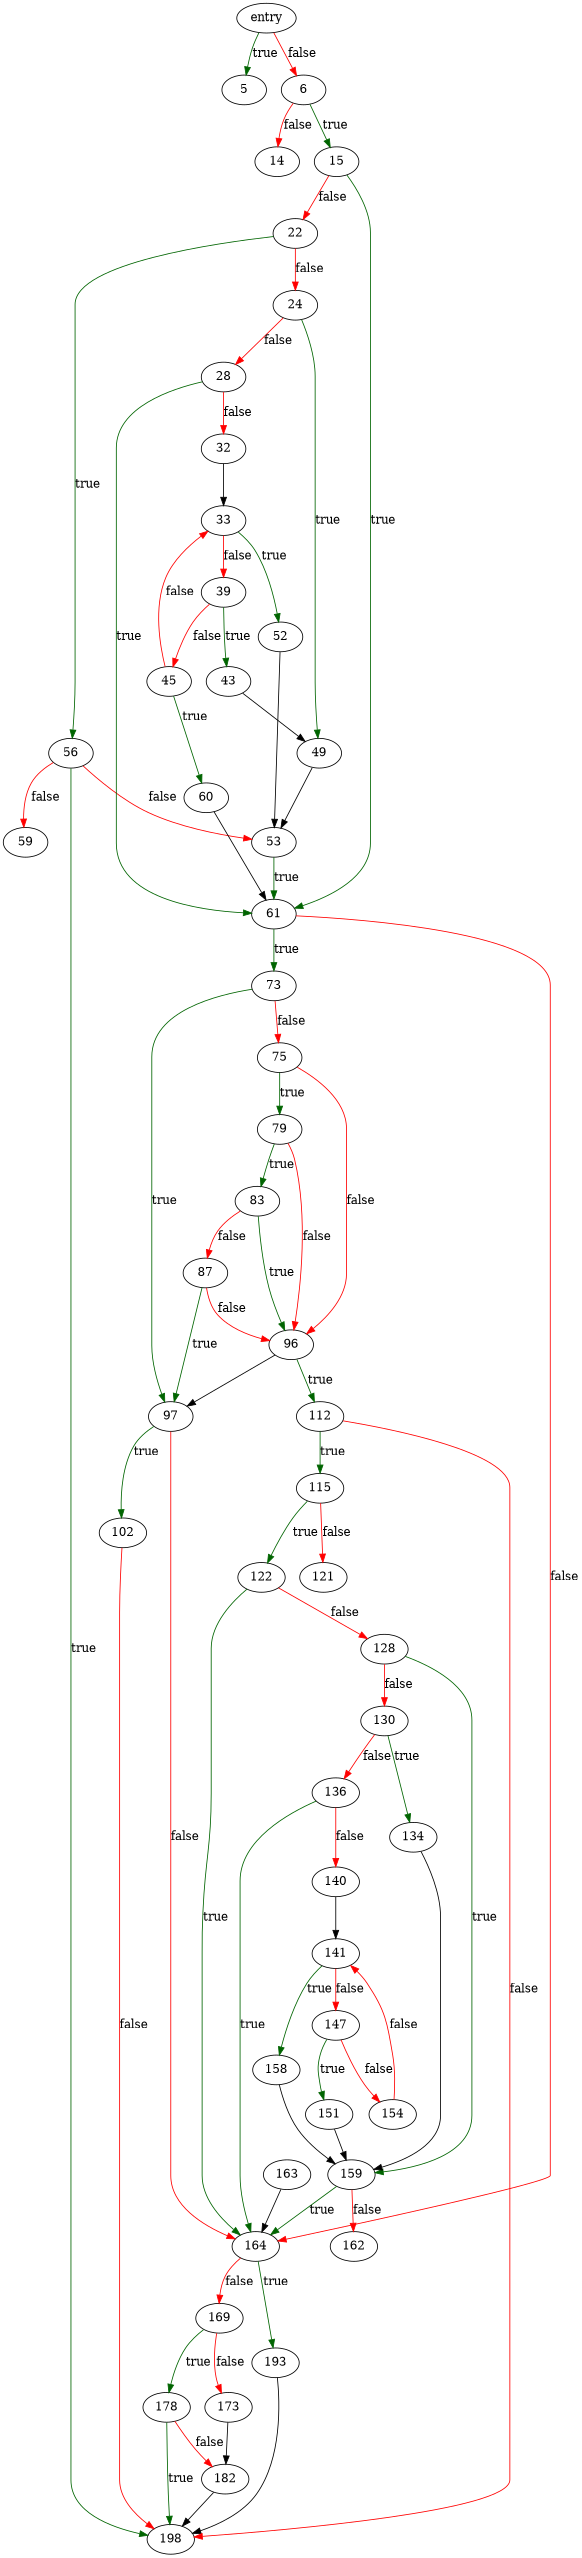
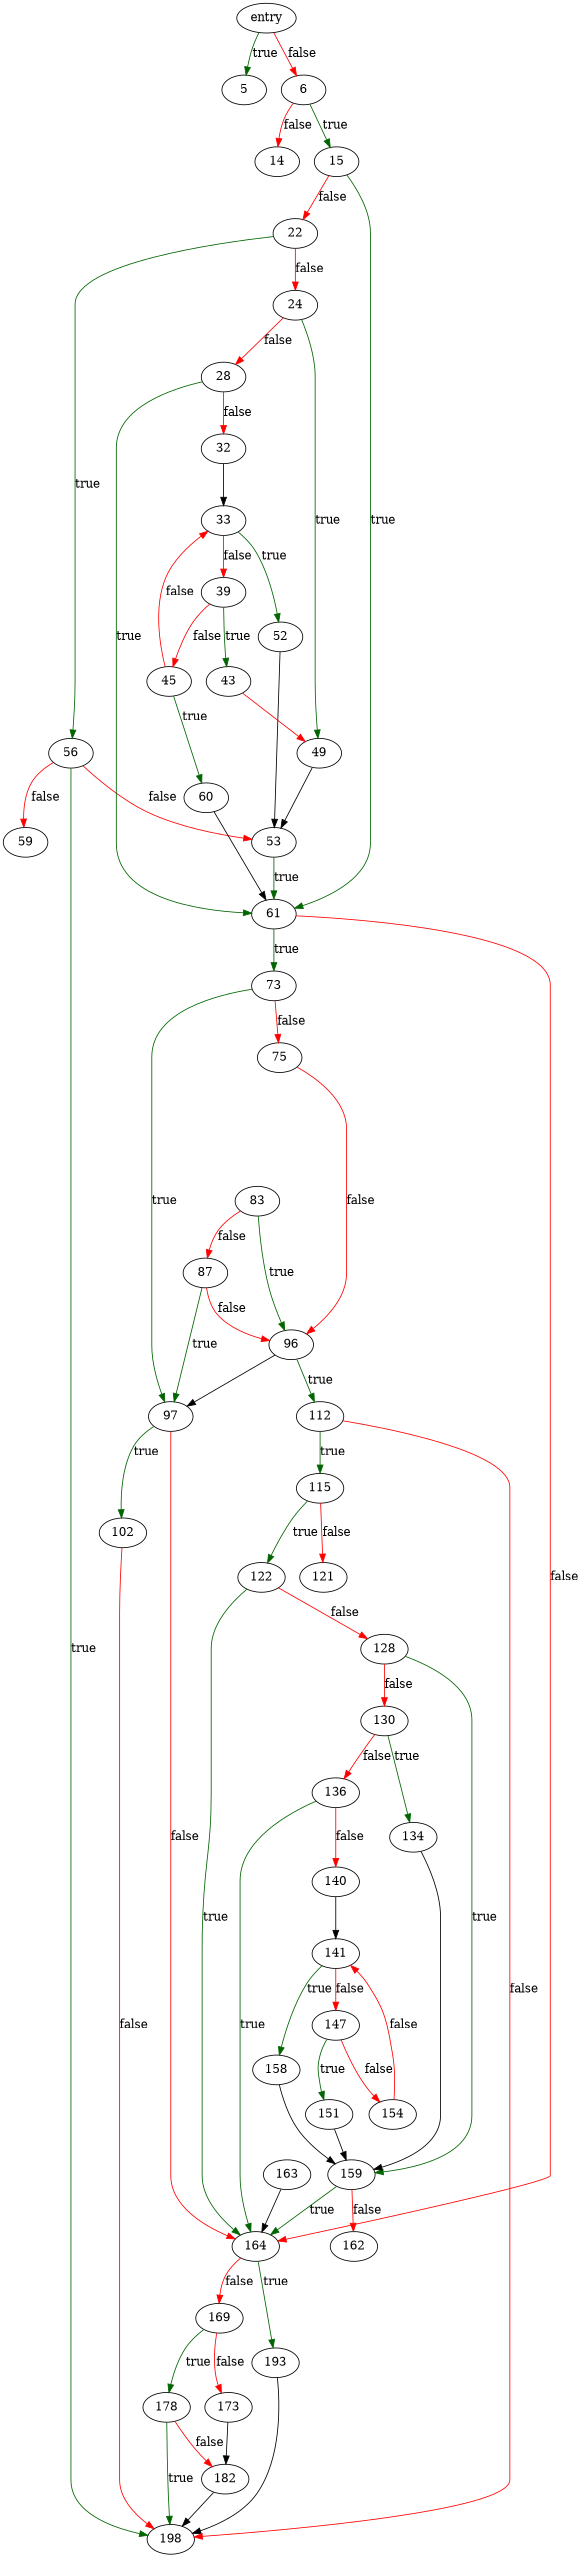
edge "43" -> "49": color black -> red
node "79": removed
